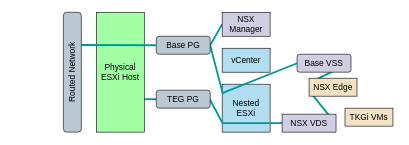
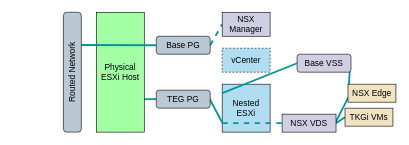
edge "NSX Manager" -- "Base PG": style solid -> dashed
node "vCenter": style solid -> dashed
edge "Base PG" -- "Nested ESXi": removed
node "NSX Edge": moved (333, 87) -> (372, 93)
edge "TKGi VMs" -- "NSX VDS": added
edge "Nested ESXi" -- "NSX VDS": style solid -> dashed
